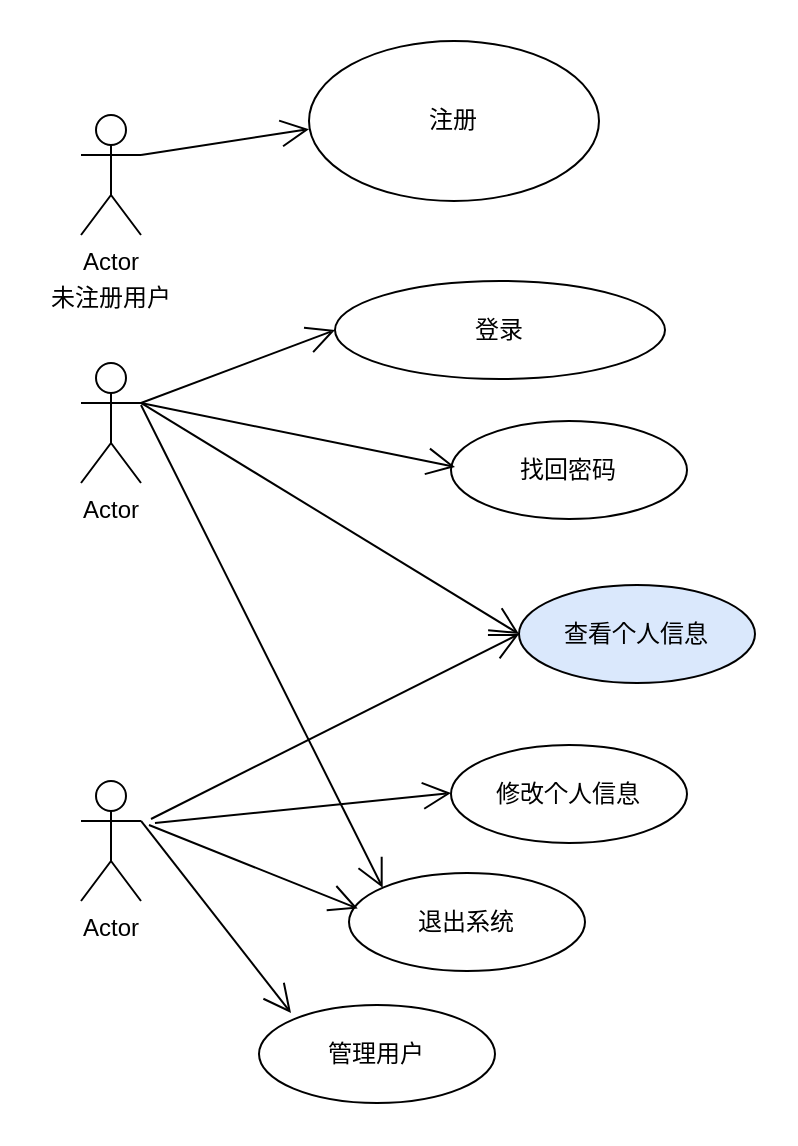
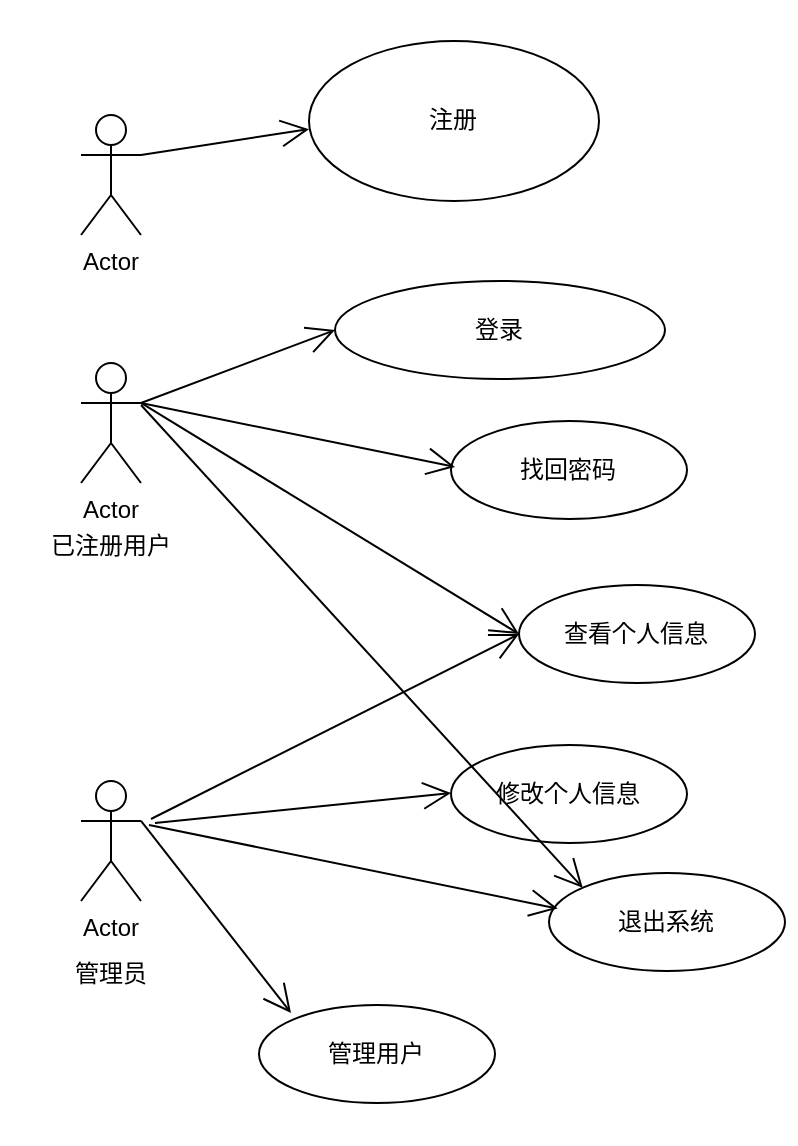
node "未注册用户": removed
node "已注册用户": added
node "查看个人信息": fillcolor #dae8fc -> #ffffff
node "退出系统": moved (467, 922) -> (667, 922)
node "管理员": added
